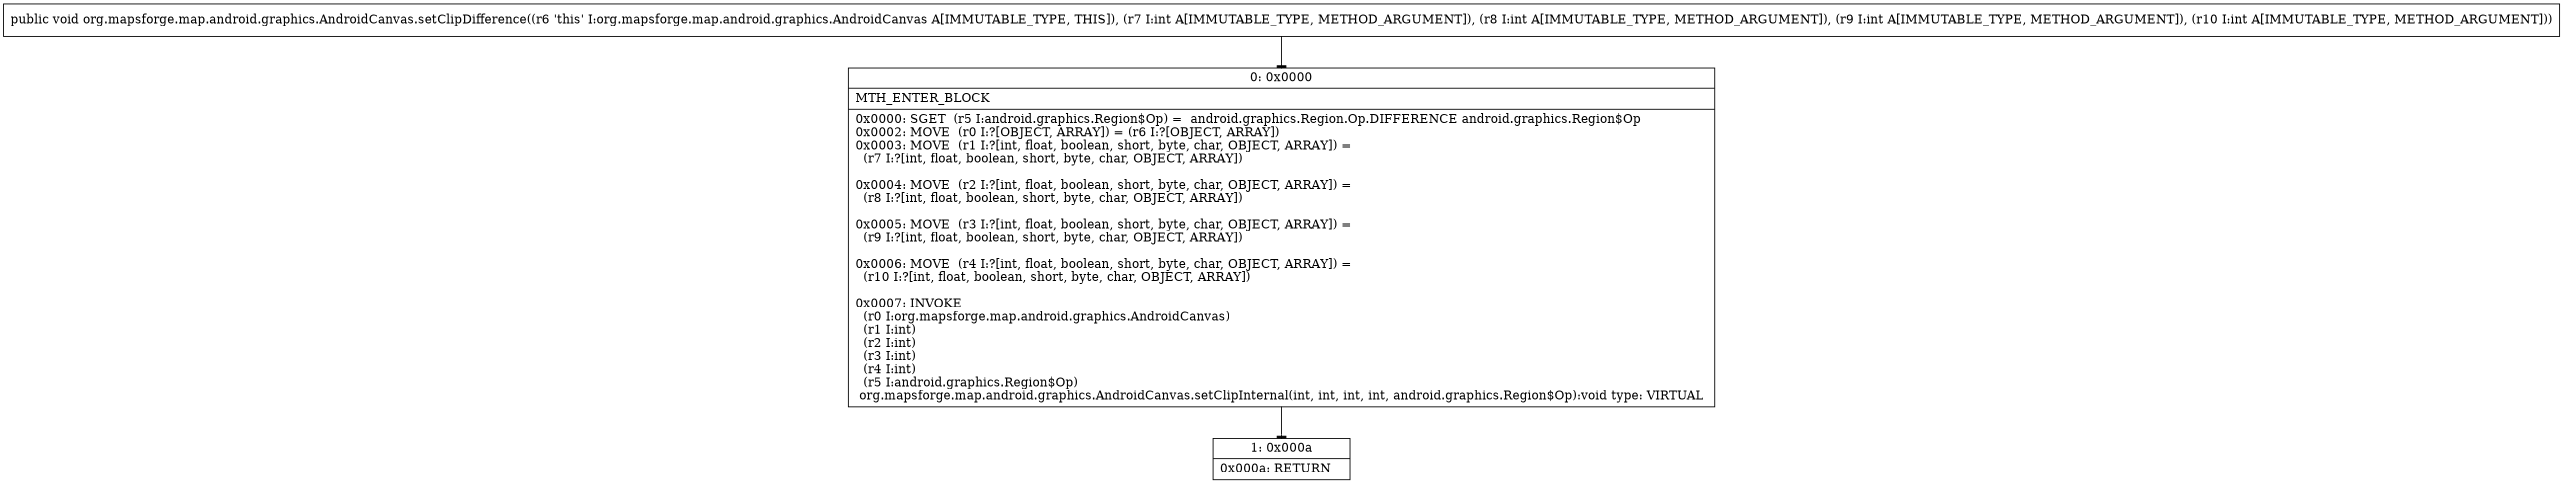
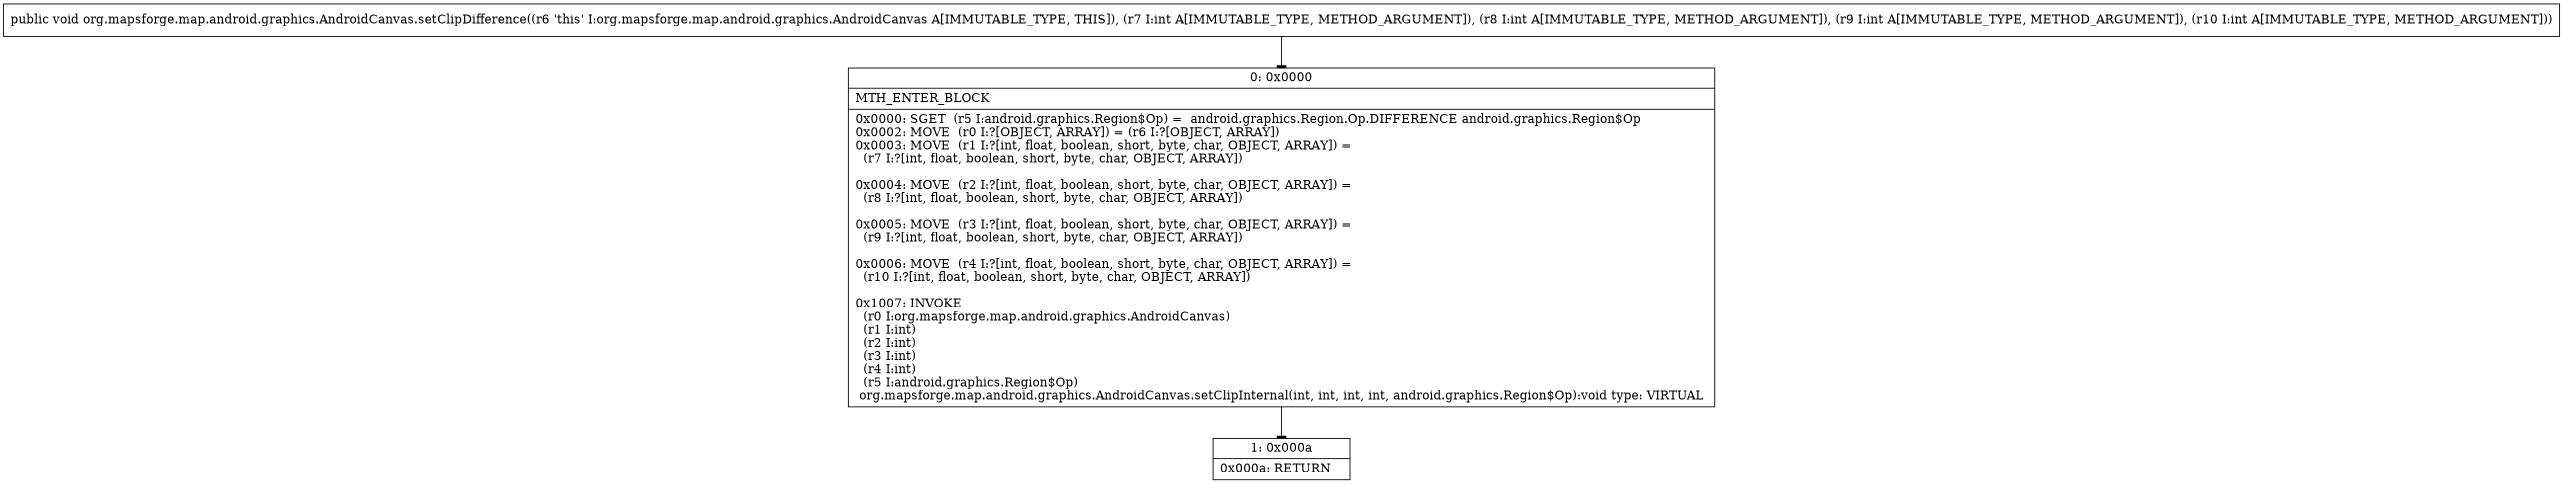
node "0: 0x0000": text "0x0007: INVOKE" -> "0x1007: INVOKE"
